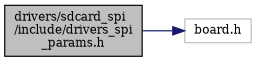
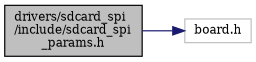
node "drivers/sdcard_spi /include/drivers_spi _params.h": label "drivers/sdcard_spi /include/drivers_spi _params.h" -> "drivers/sdcard_spi /include/sdcard_spi _params.h"
